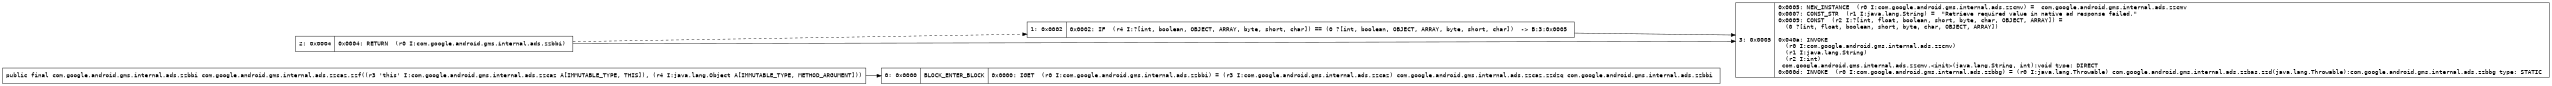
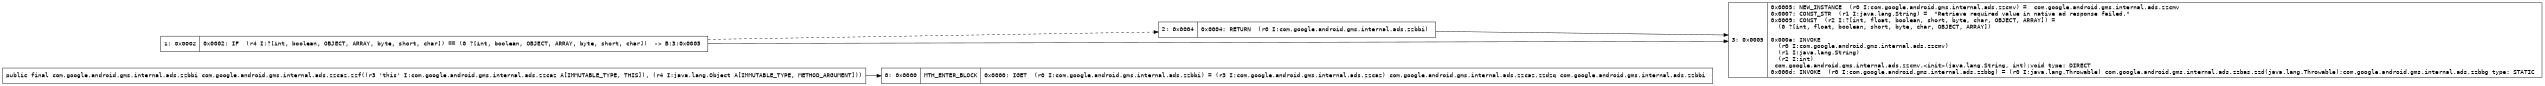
edge "2: 0x0004" -> "1: 0x0002": reversed
node "3: 0x0005": text "0x040a: INVOKE" -> "0x000a: INVOKE"
node "0: 0x0000": text "BLOCK_ENTER_BLOCK" -> "MTH_ENTER_BLOCK"
